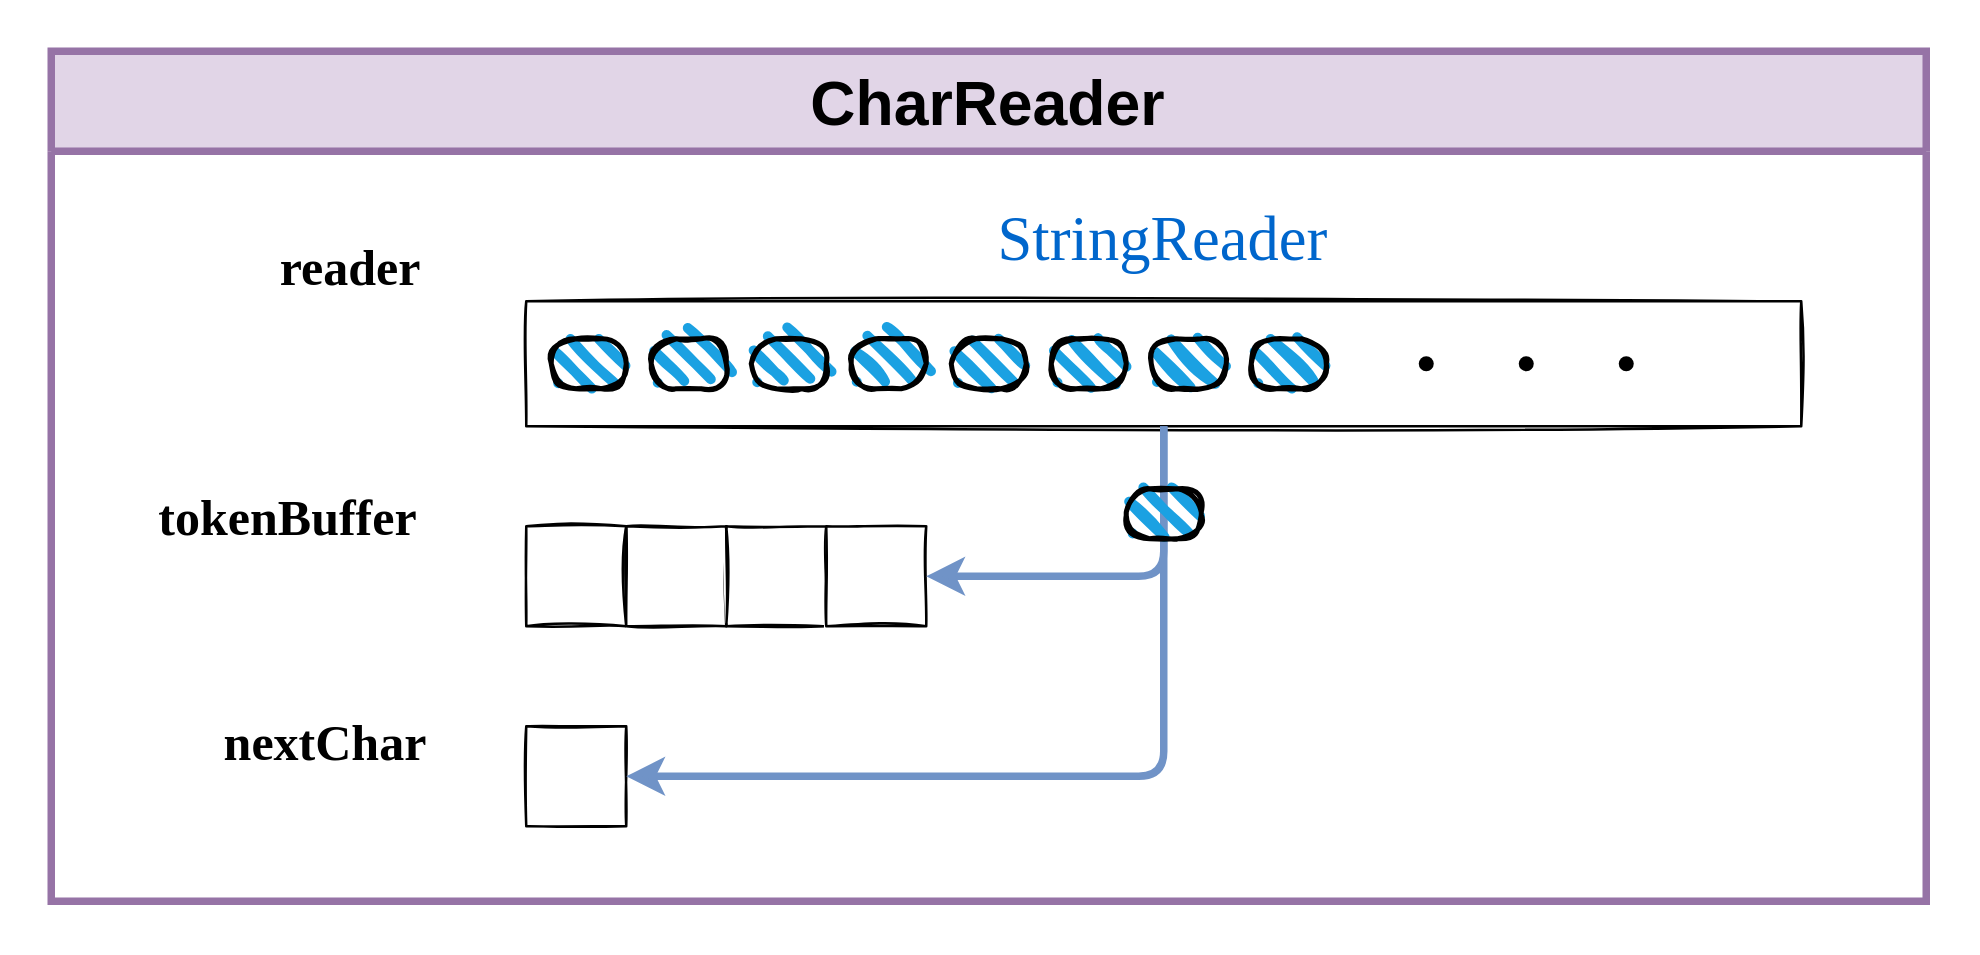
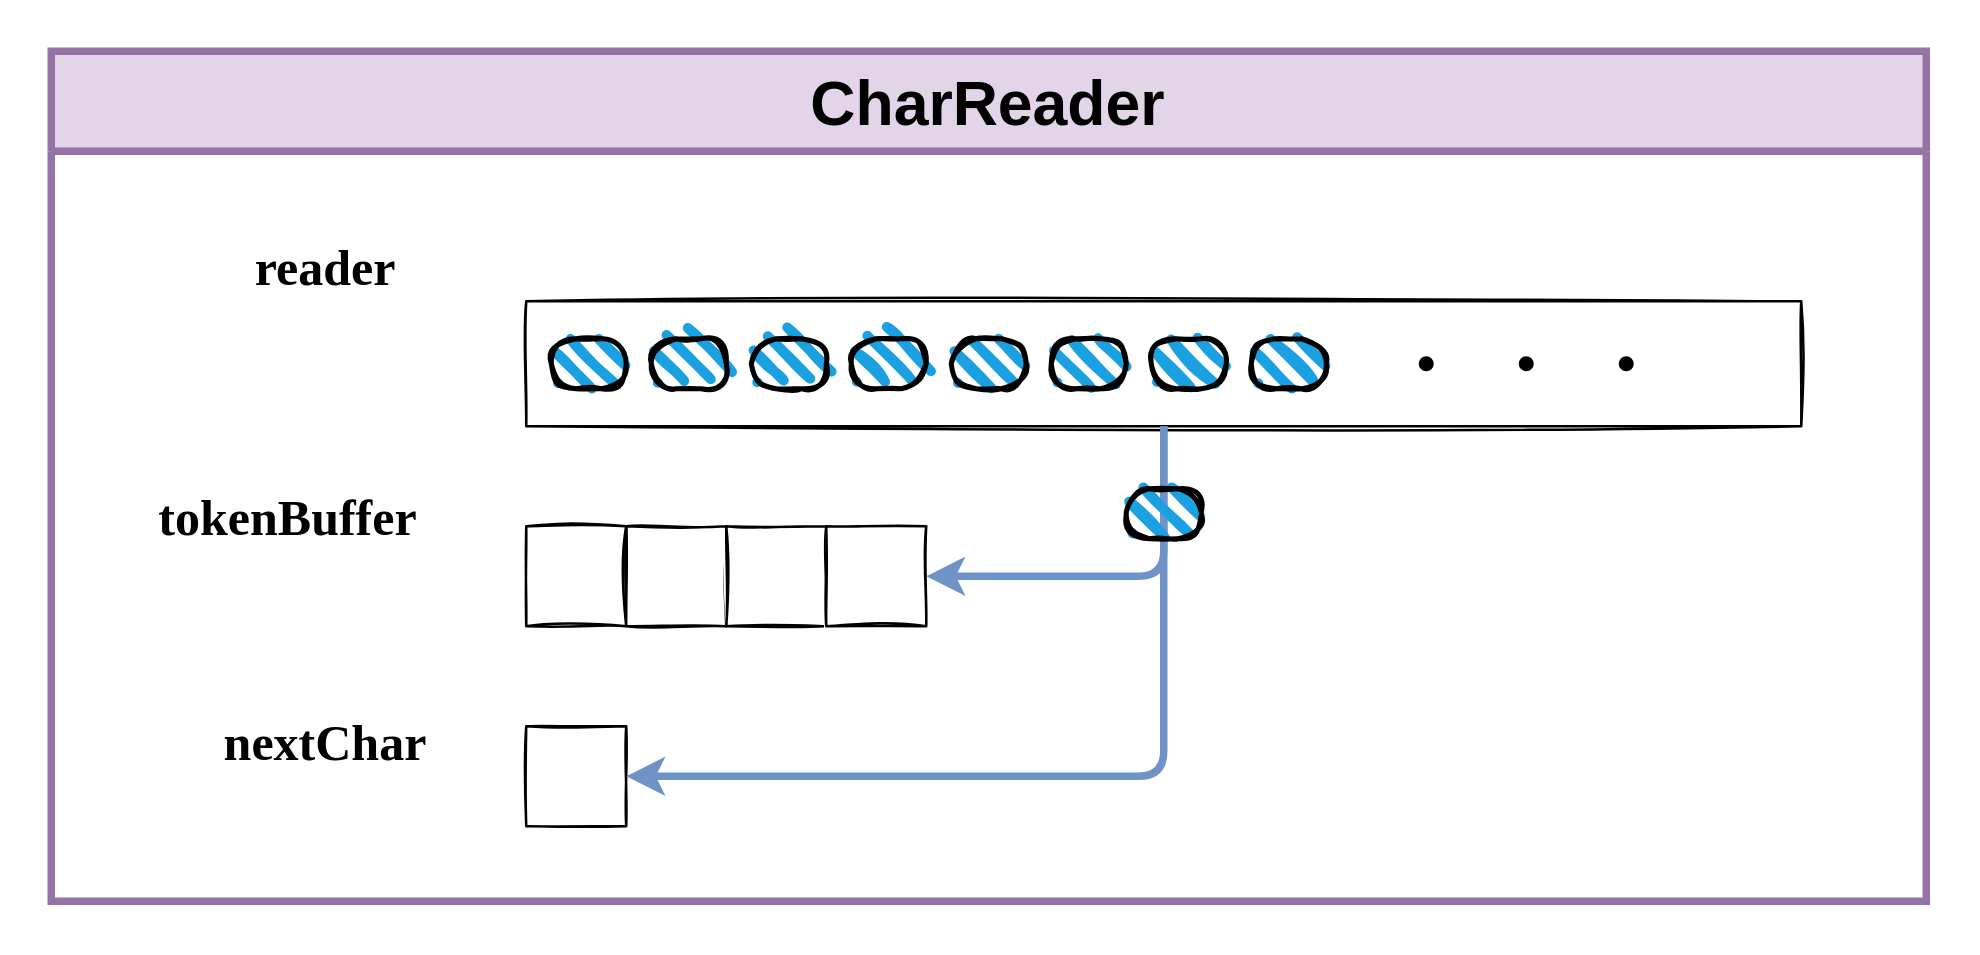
node "StringReader": removed
node "reader": moved (351, 264) -> (326, 264)
